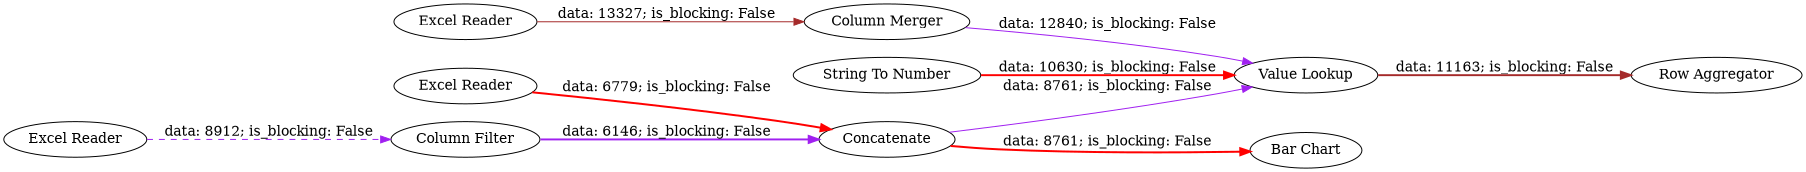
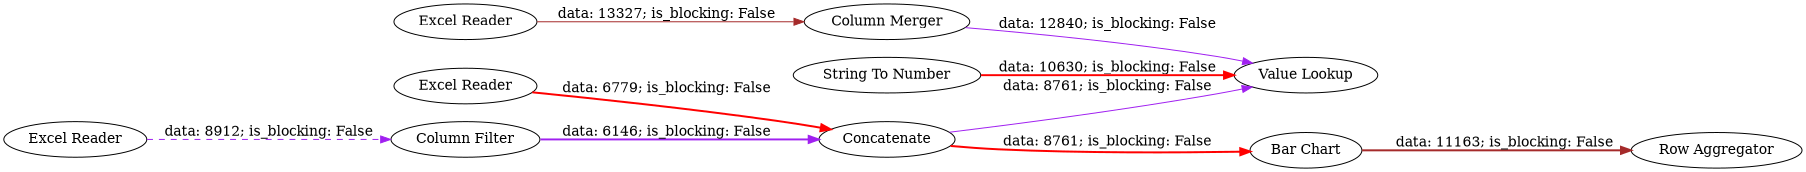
edge "Value Lookup" -> "Row Aggregator": now "Bar Chart" -> "Row Aggregator"
